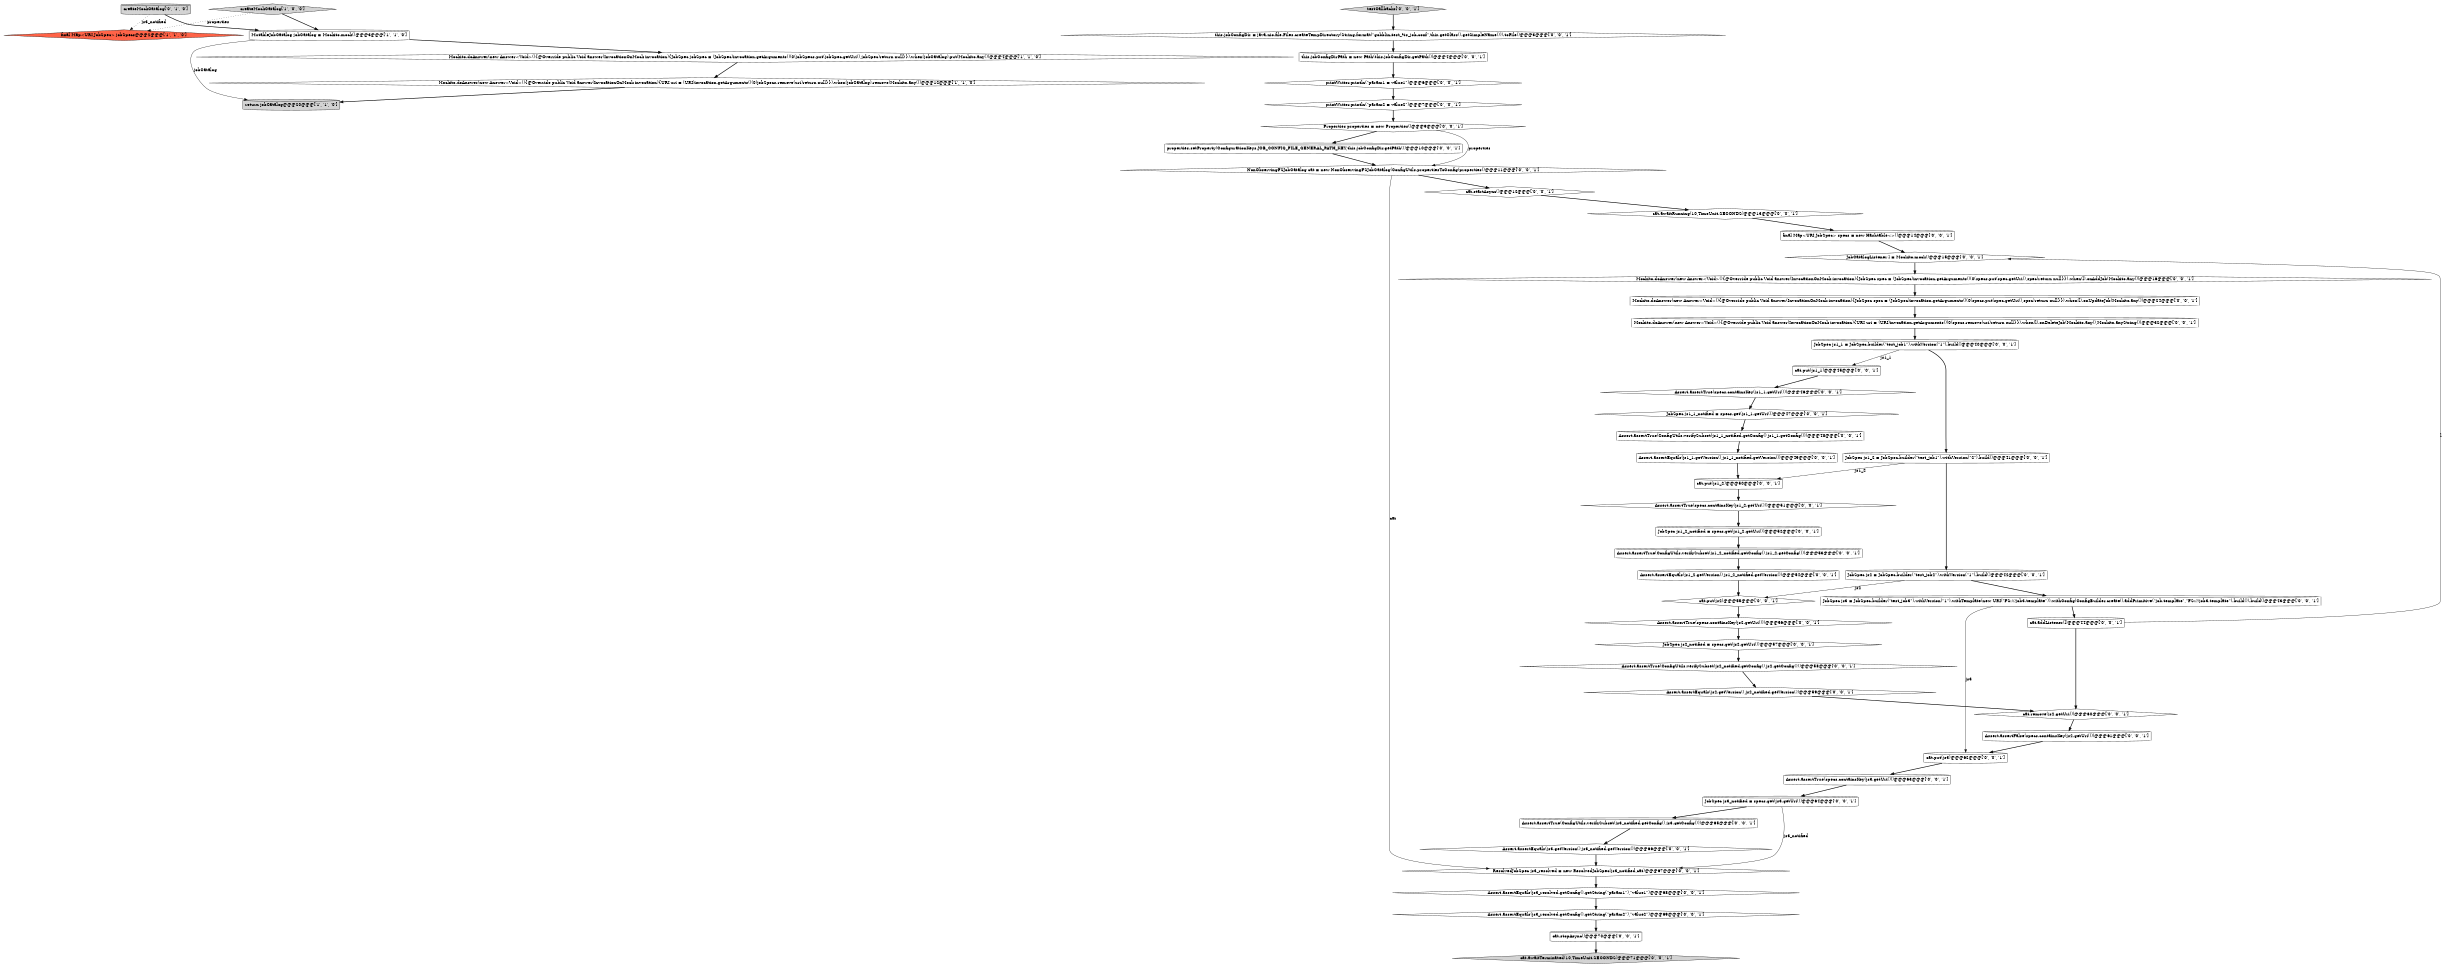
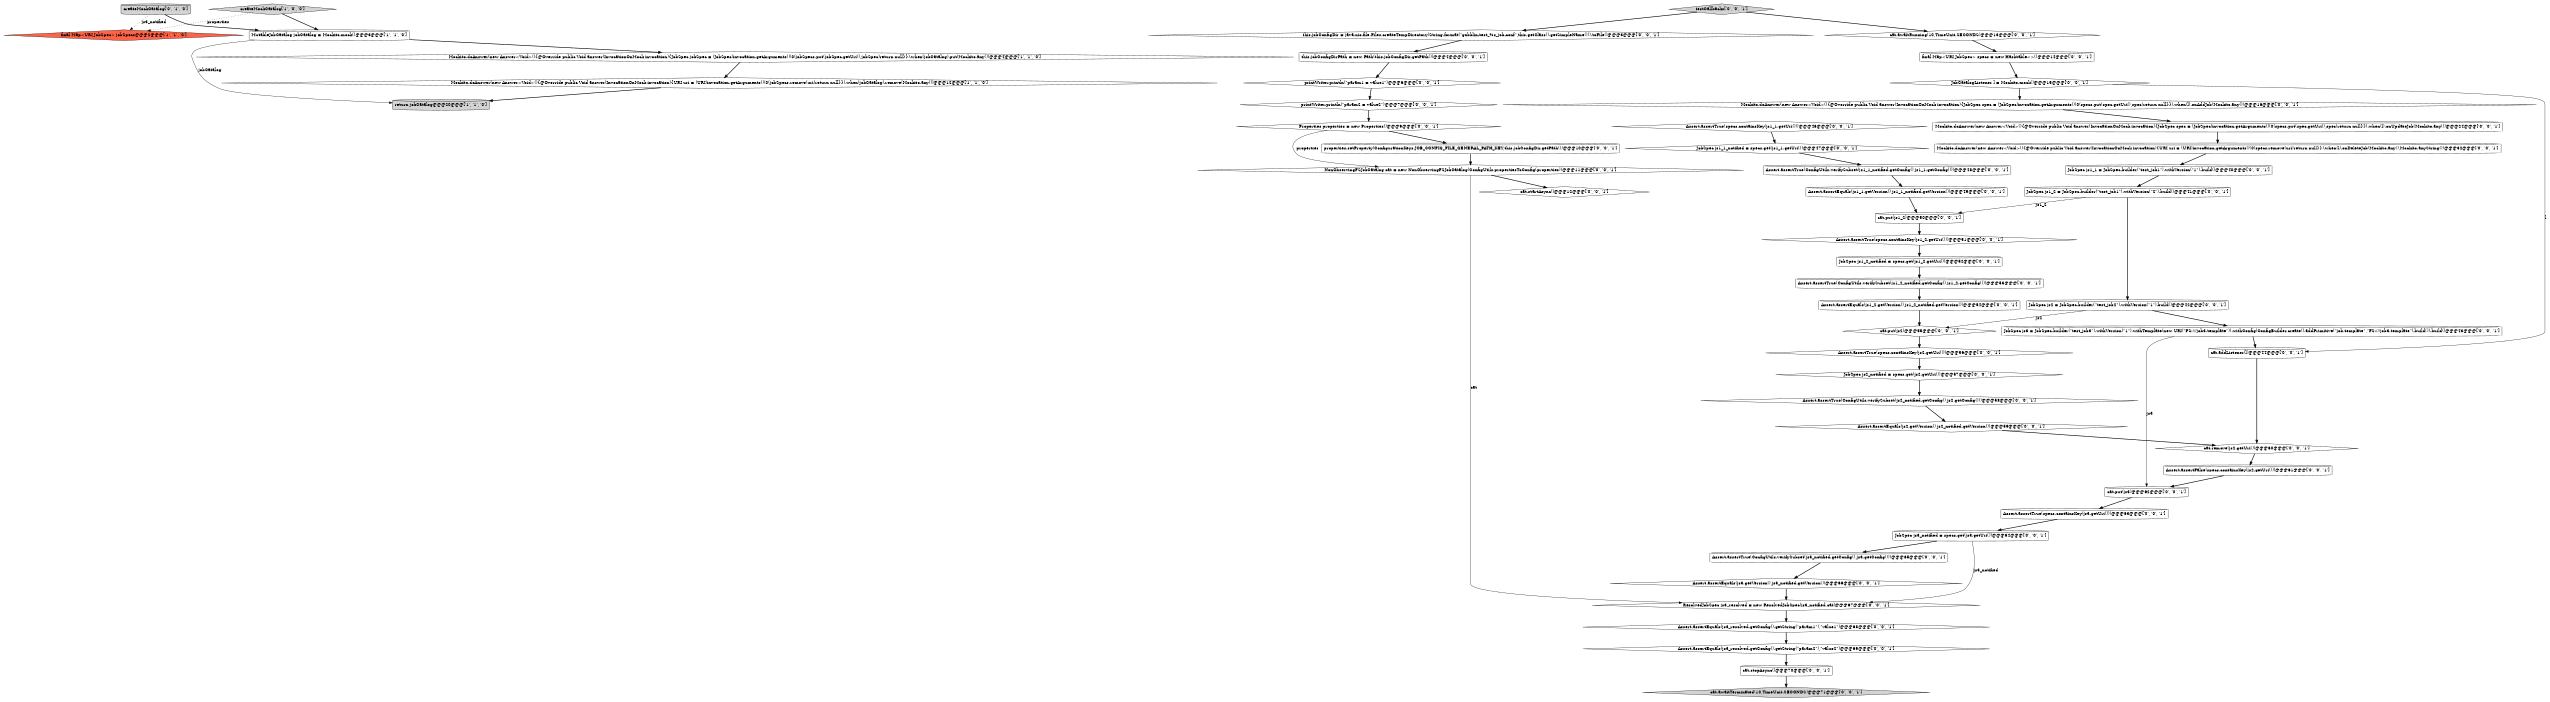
edge "cat.startAsync()@@@12@@@['0', '0', '1']" -> "cat.awaitRunning(10,TimeUnit.SECONDS)@@@13@@@['0', '0', '1']": now "testCallbacks['0', '0', '1']" -> "cat.awaitRunning(10,TimeUnit.SECONDS)@@@13@@@['0', '0', '1']"
node "cat.put(js1_1)@@@45@@@['0', '0', '1']": removed
edge "cat.addListener(l)@@@44@@@['0', '0', '1']" -> "JobCatalogListener l = Mockito.mock()@@@15@@@['0', '0', '1']": reversed
